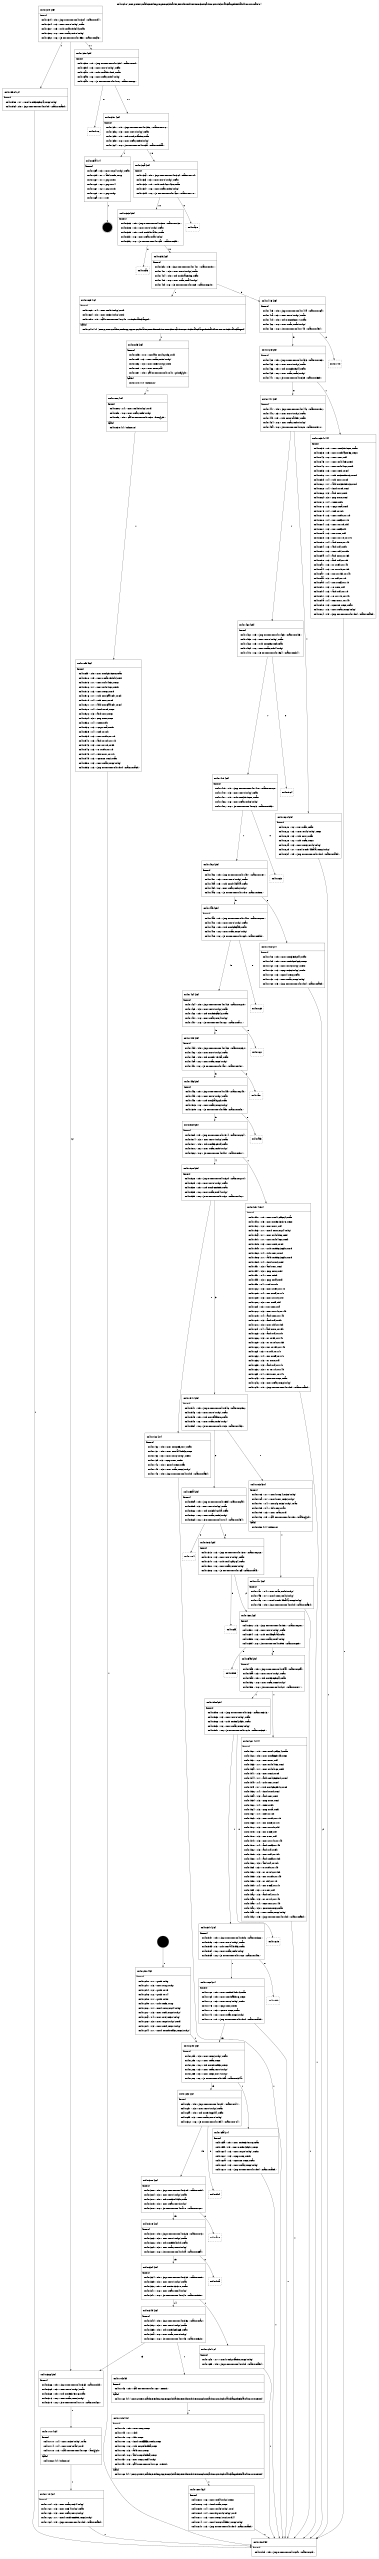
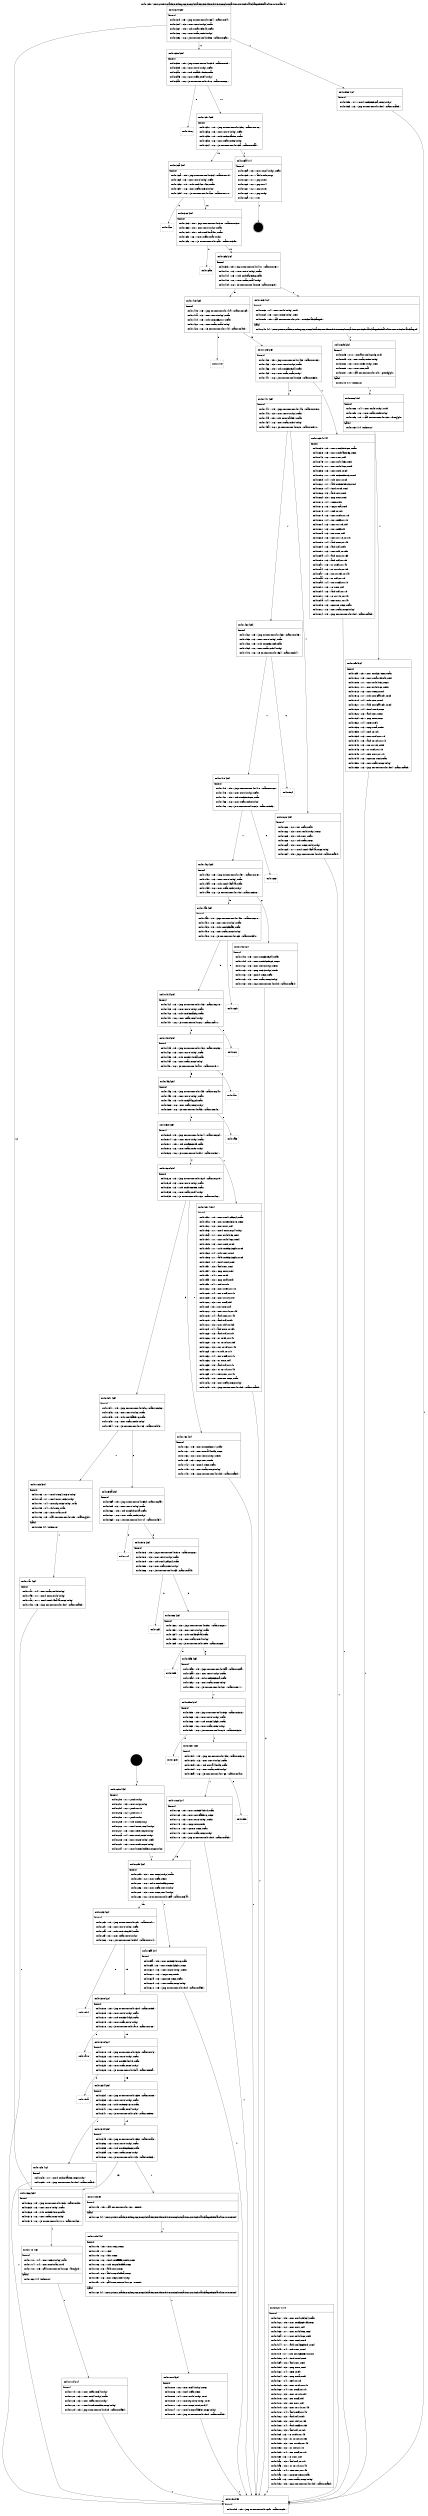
edge "0x4015a5 [25]" -> "0x401b27 [144]": removed, label "1"
